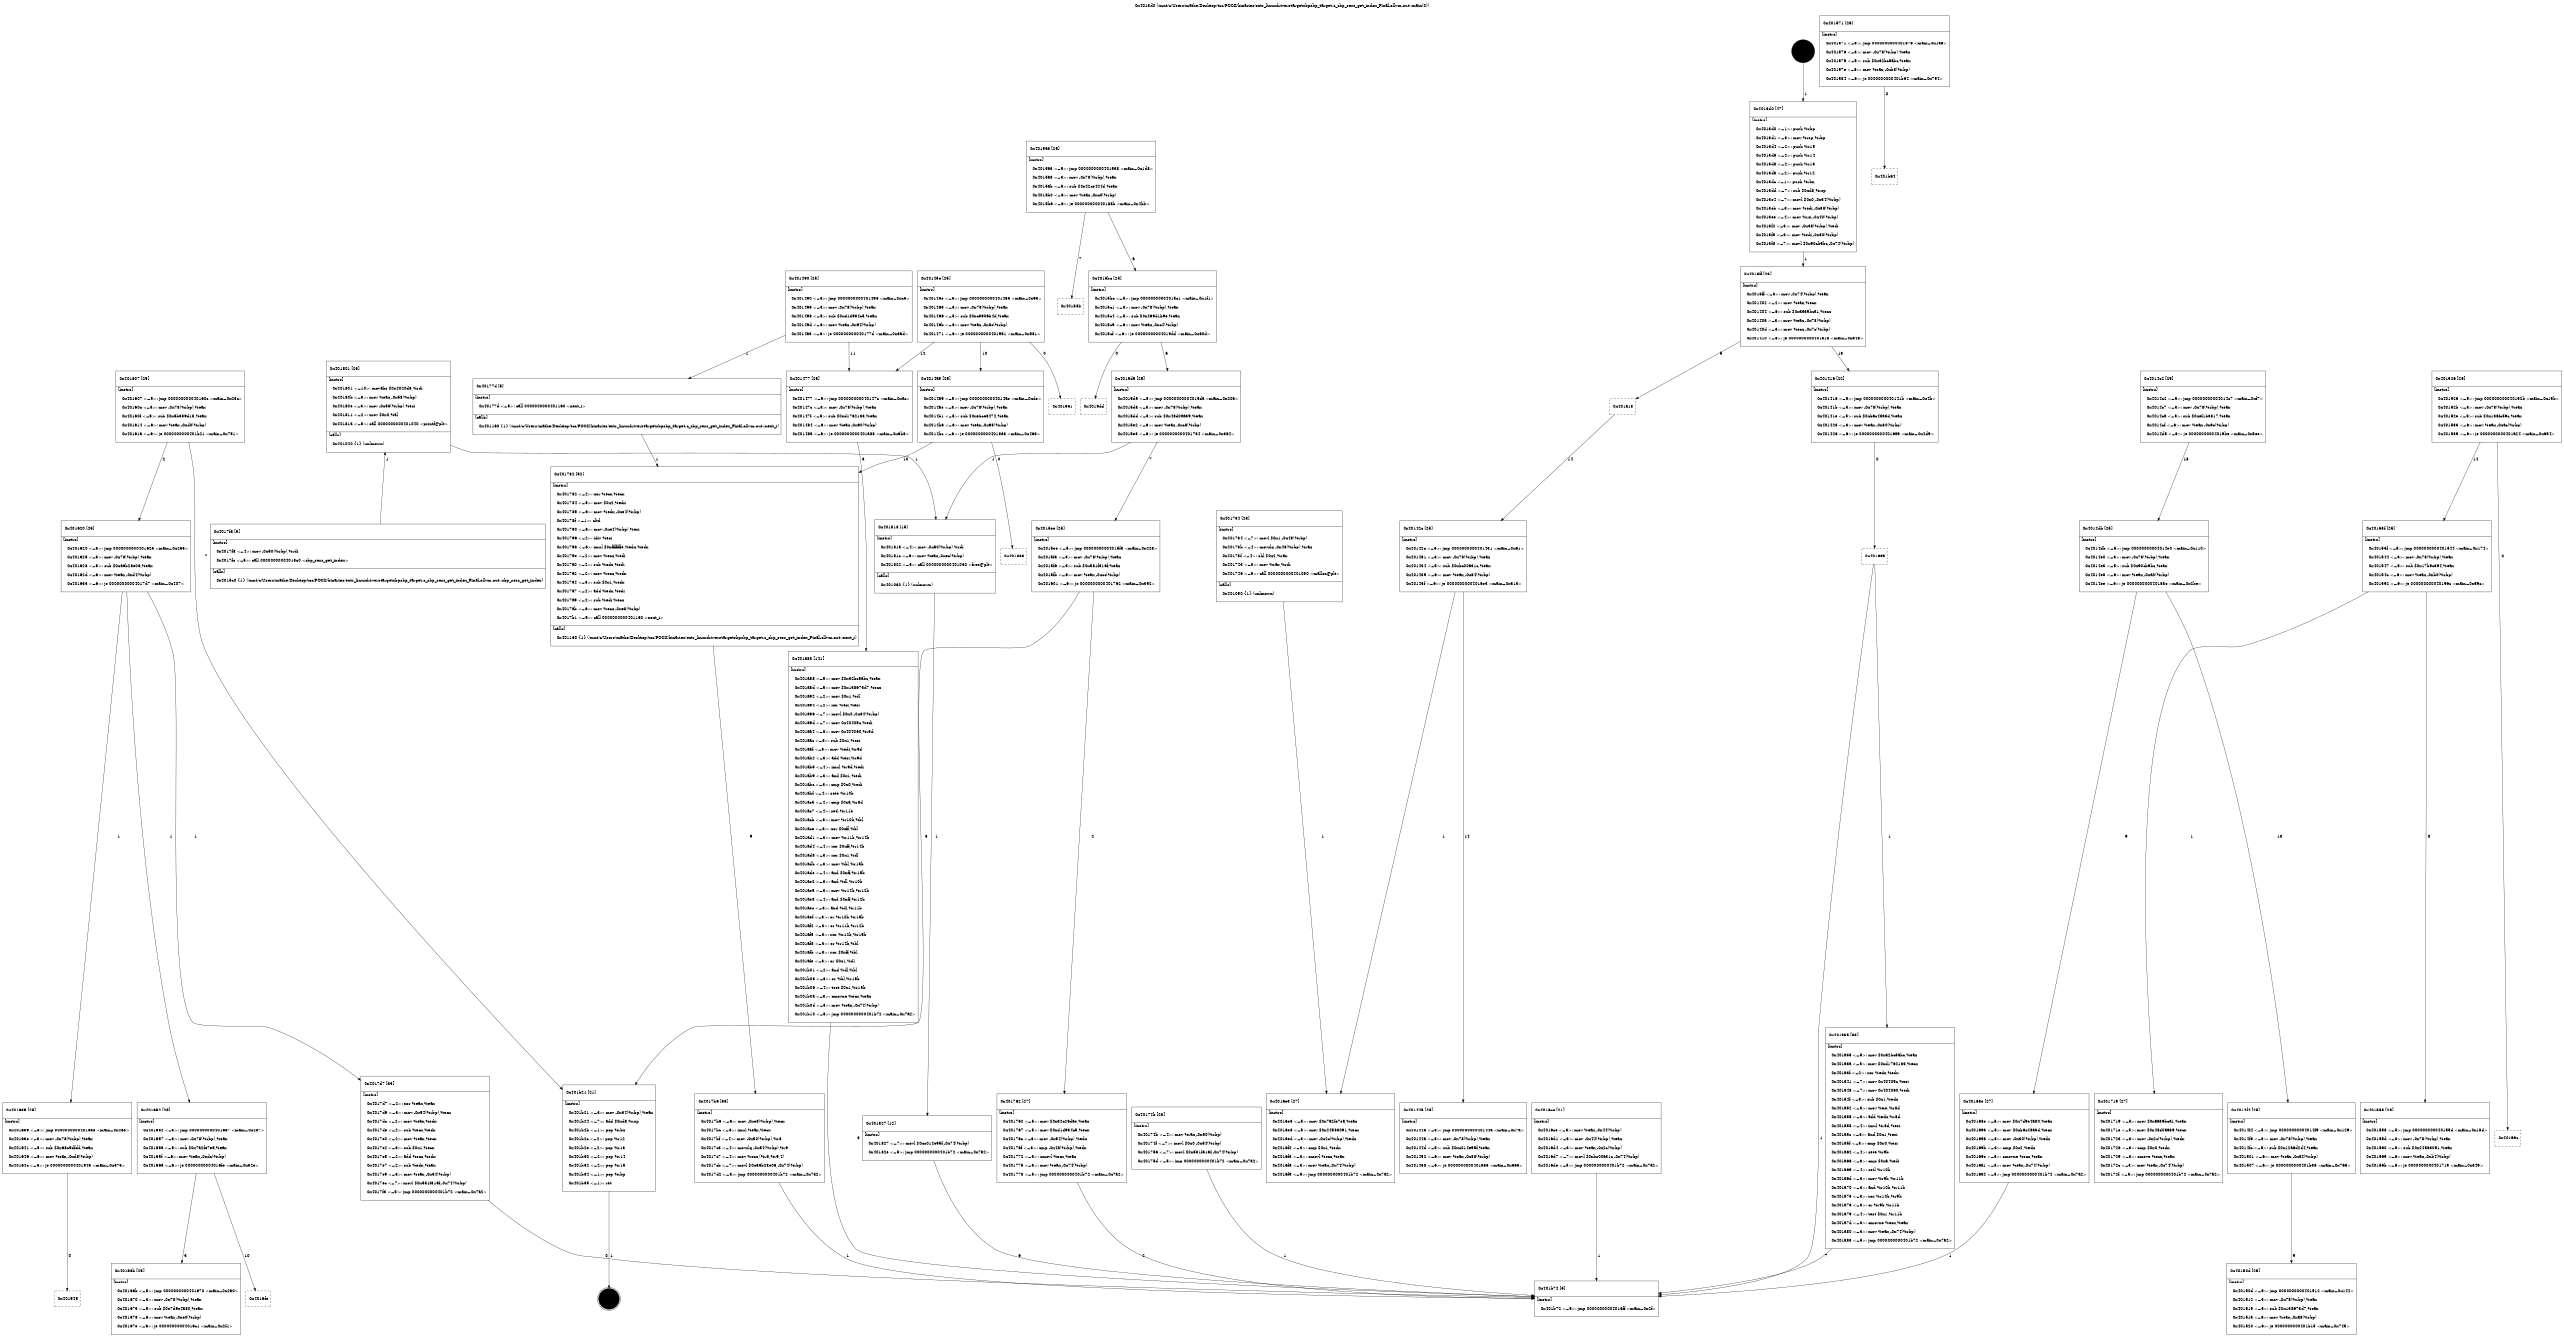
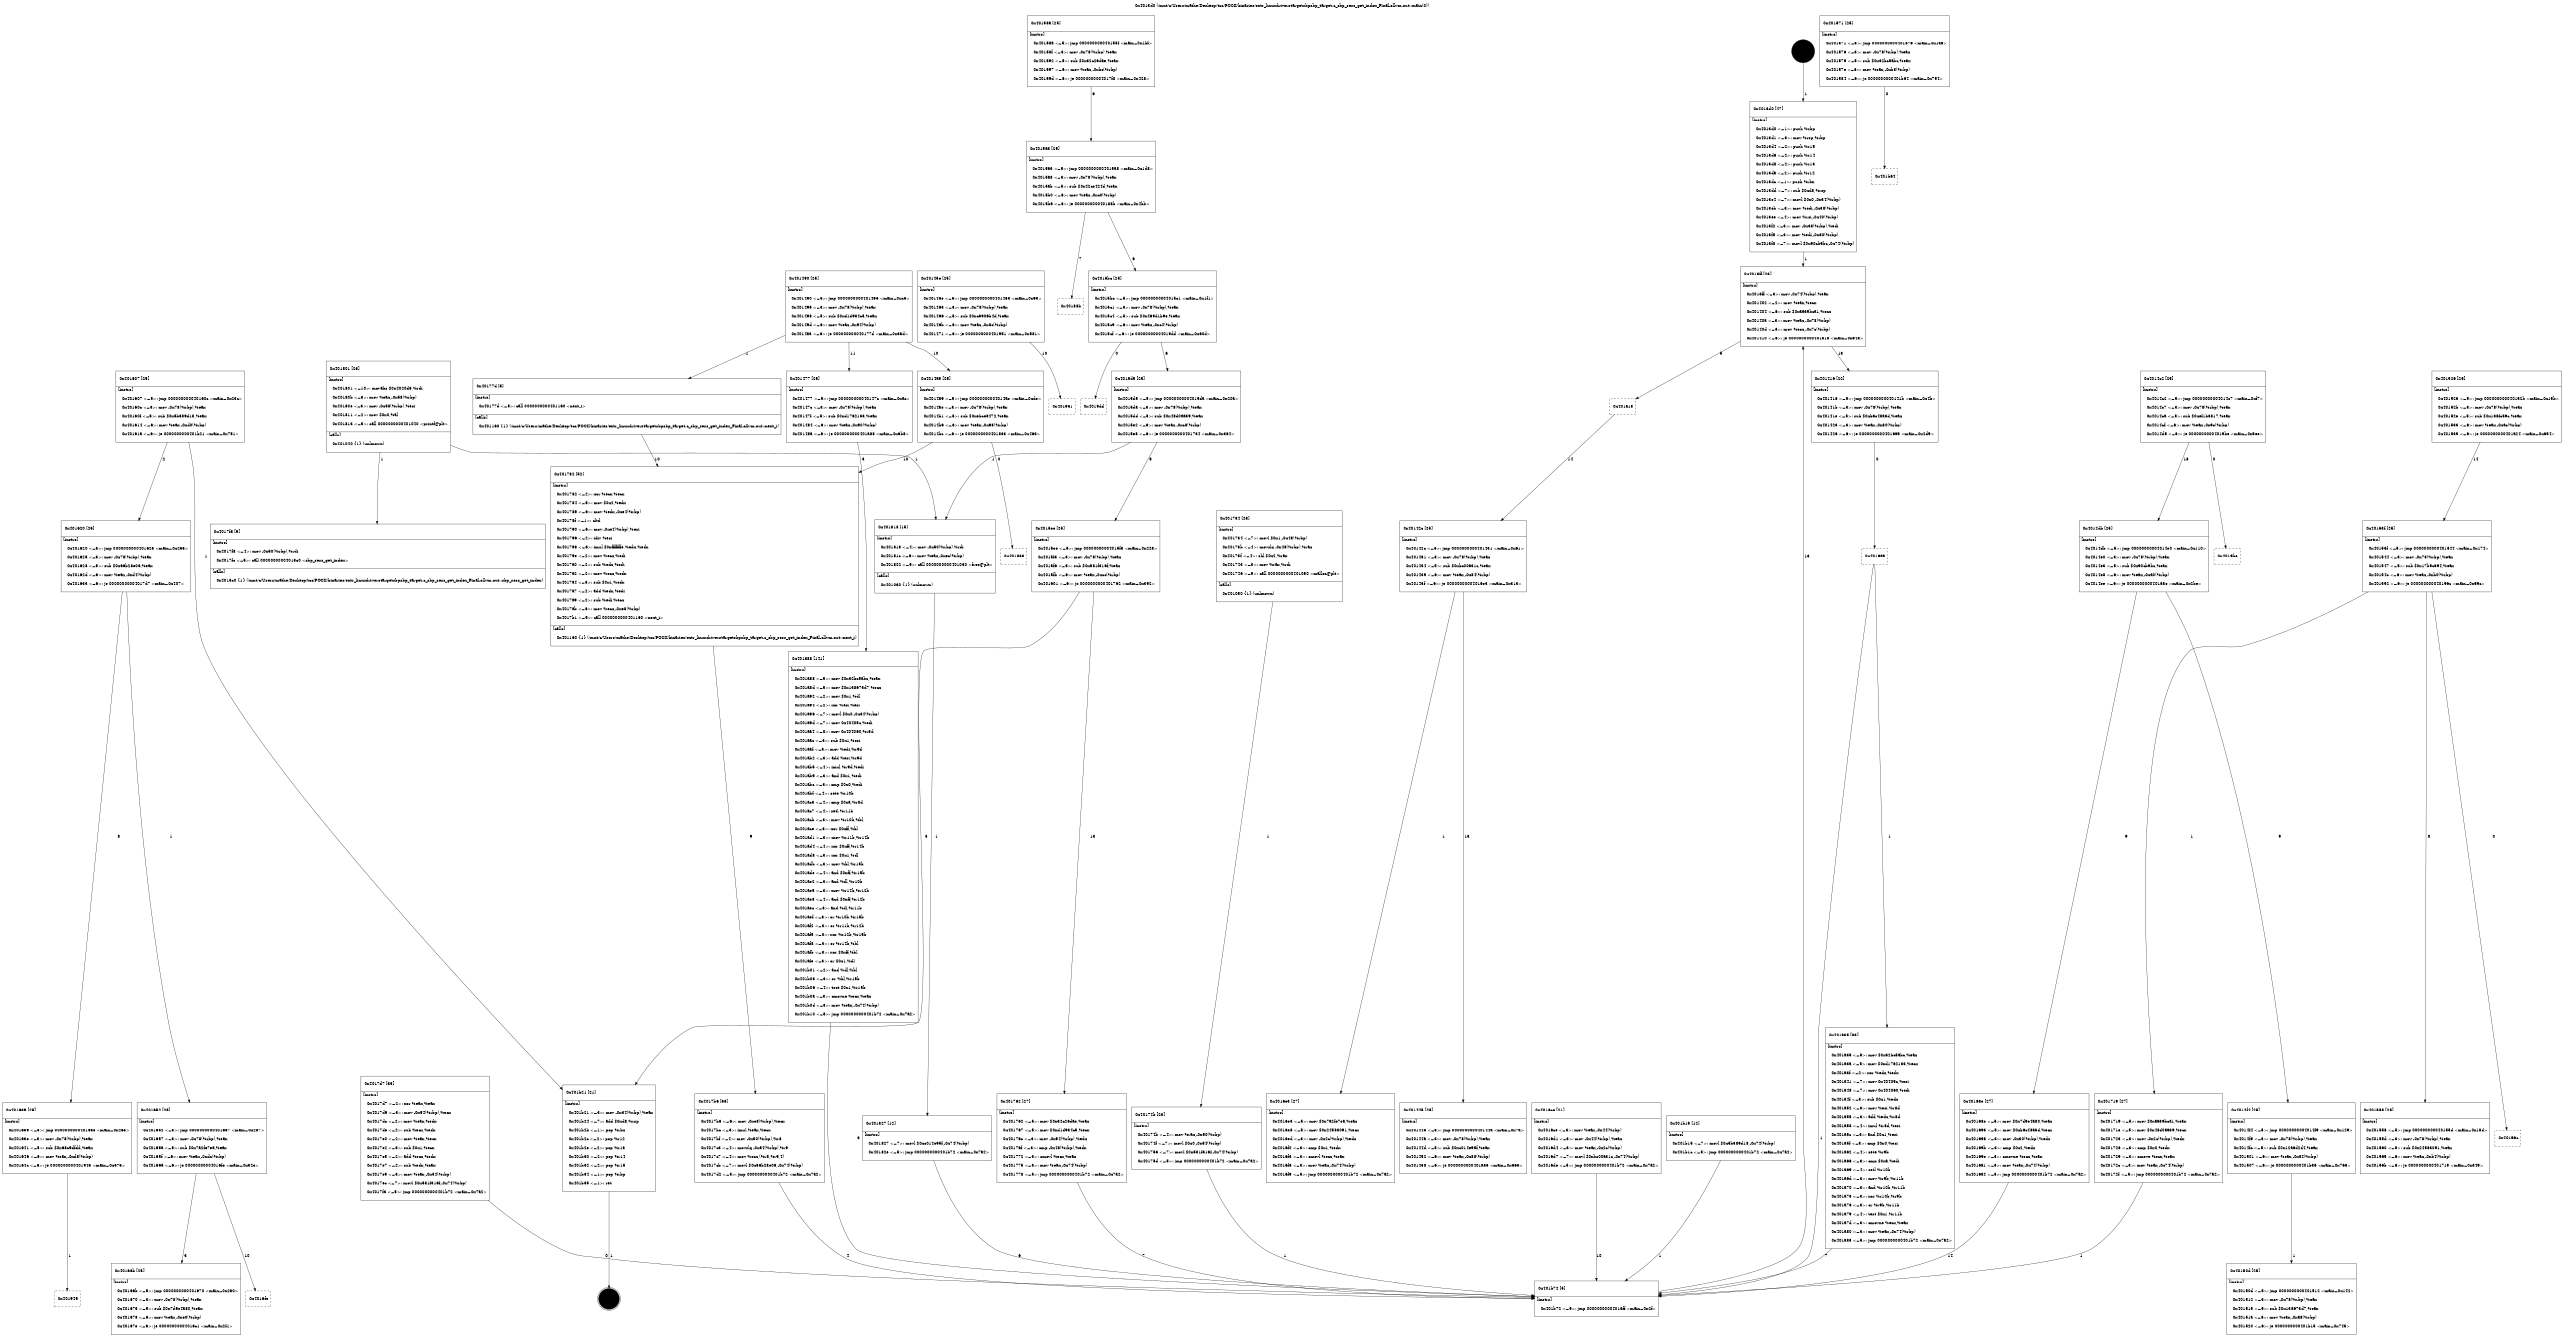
node "0x40158a [25]": added
edge "0x40145e [25]" -> "0x401951": label " 0" -> " 10"
edge "0x40145e [25]" -> "0x4014a9 [25]": now "0x401490 [25]" -> "0x4014a9 [25]"
edge "0x40145e [25]" -> "0x401477 [25]": removed, label "12"
edge "0x40177d [5]" -> "0x401782 [52]": label " 1" -> " 10"
edge "0x4015d5 [25]" -> "0x4015ee [25]": label " 7" -> " 5"
edge "0x4017f8 [9]" -> "0x401801 [23]": reversed
edge "0x401607 [25]" -> "0x401b21 [21]": label " 7" -> " 1"
node "0x4019be": added
edge "0x401526 [25]" -> "0x40196c": now "0x40153f [25]" -> "0x40196c"
edge "0x401620 [25]" -> "0x401639 [25]": label " 1" -> " 8"
edge "0x4015ee [25]" -> "0x401762 [27]": label " 2" -> " 13"
edge "0x40142c [25]" -> "0x401445 [25]": label " 14" -> " 13"
edge "0x4014db [25]" -> "0x4014f4 [25]": label " 18" -> " 9"
edge "0x401734 [23]" -> "0x4016e3 [27]": now "0x401734 [23]" -> "0x40174b [23]"
edge "0x401b72 [5]" -> "0x4013ff [23]": added, label "13"
edge "0x401620 [25]" -> "0x4017d7 [33]": removed, label "1"
node "0x401b15 [12]": added
edge "0x401639 [25]" -> "0x401945": label " 0" -> " 1"
edge "0x4017b6 [33]" -> "0x401b72 [5]": label " 1" -> " 4"
edge "0x401762 [27]" -> "0x401b72 [5]": label " 2" -> " 7"
edge "0x4016ce [21]" -> "0x401b72 [5]": label " 1" -> " 10"
edge "0x40168e [27]" -> "0x401b72 [5]": label " 1" -> " 14"
edge "0x4014f4 [25]" -> "0x40150d [25]": label " 9" -> " 1"
edge "0x401719 [27]" -> "0x401b72 [5]": added, label "1"
